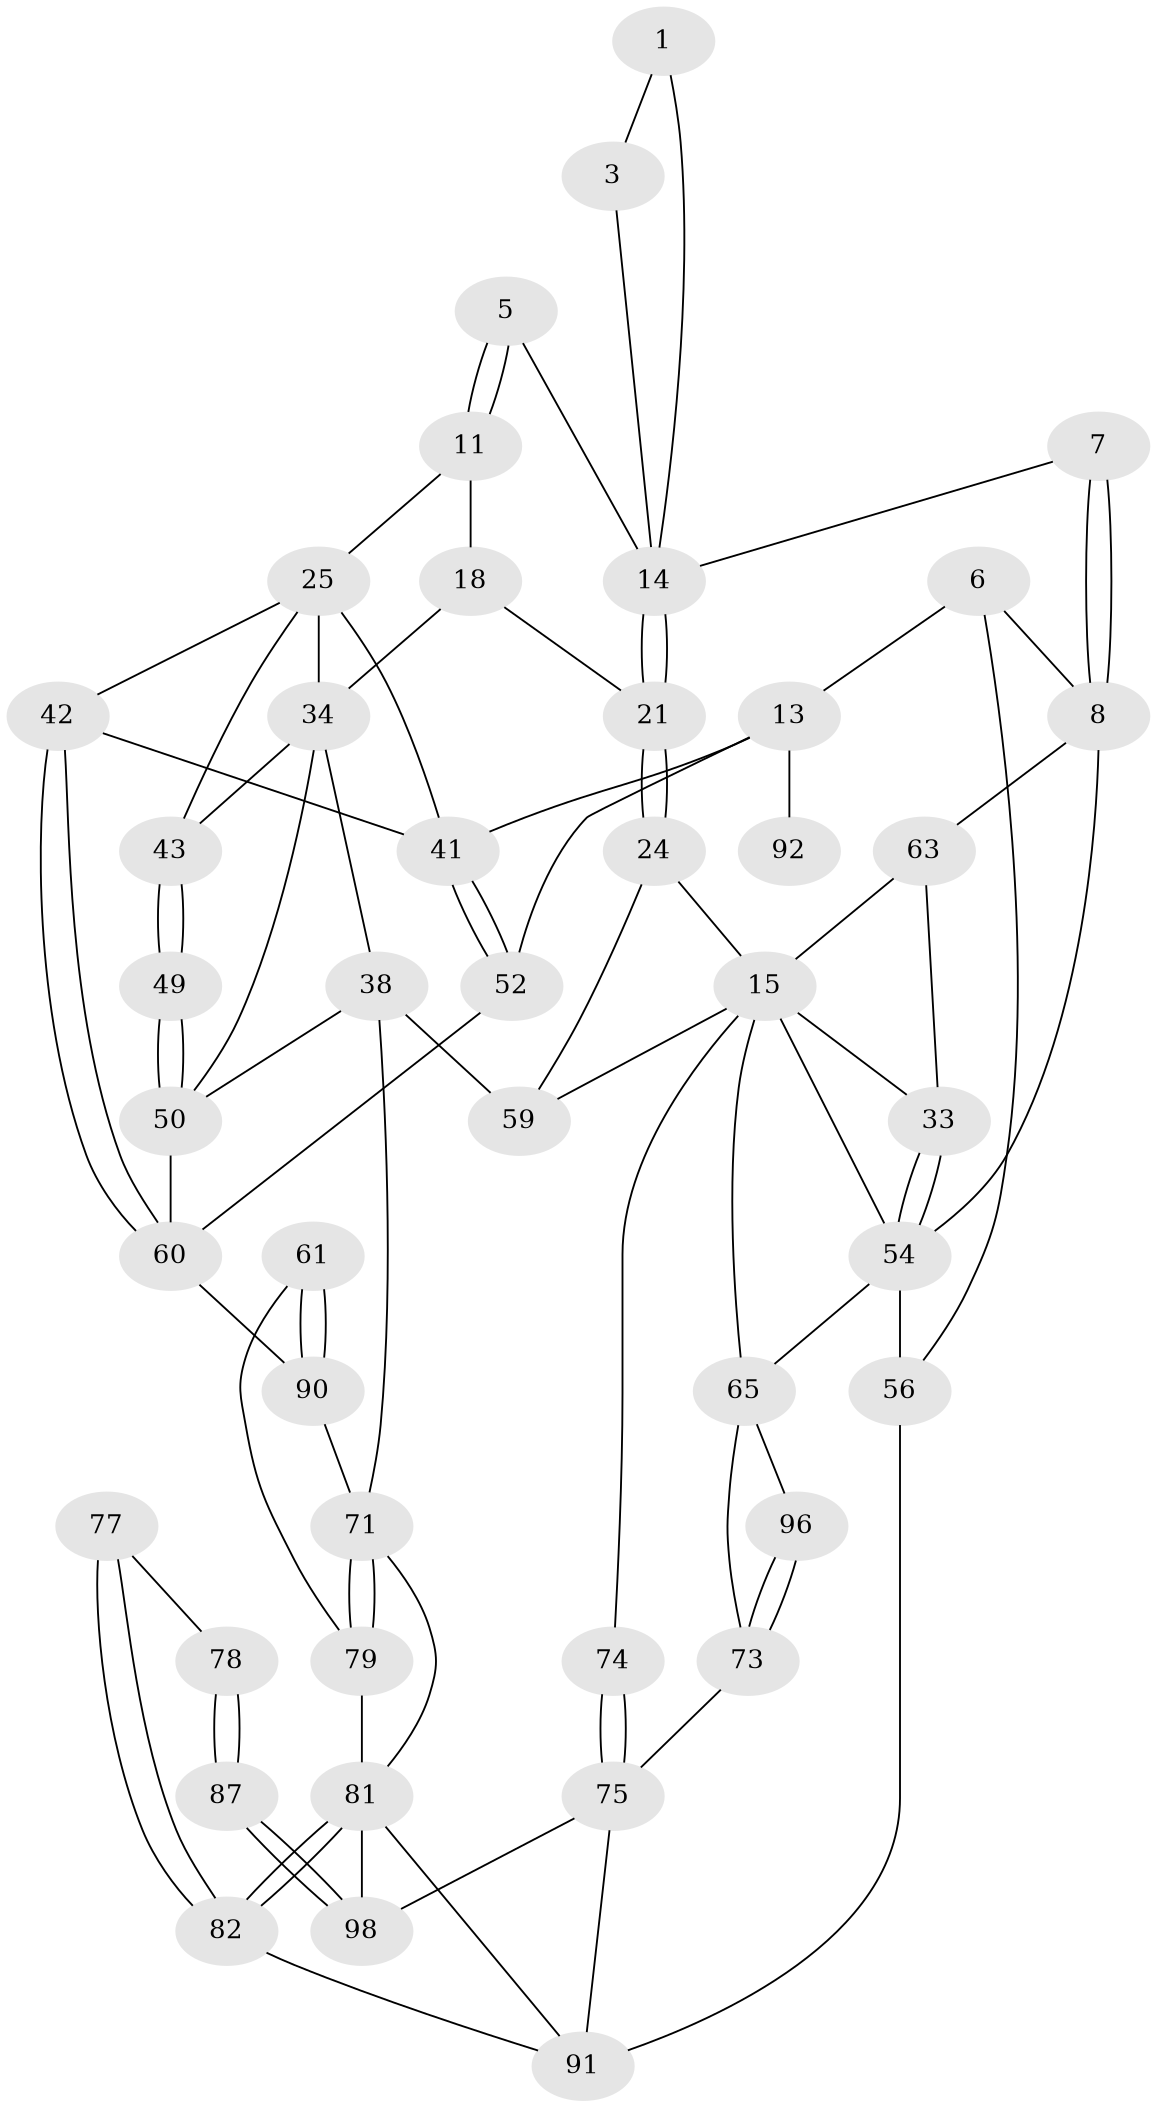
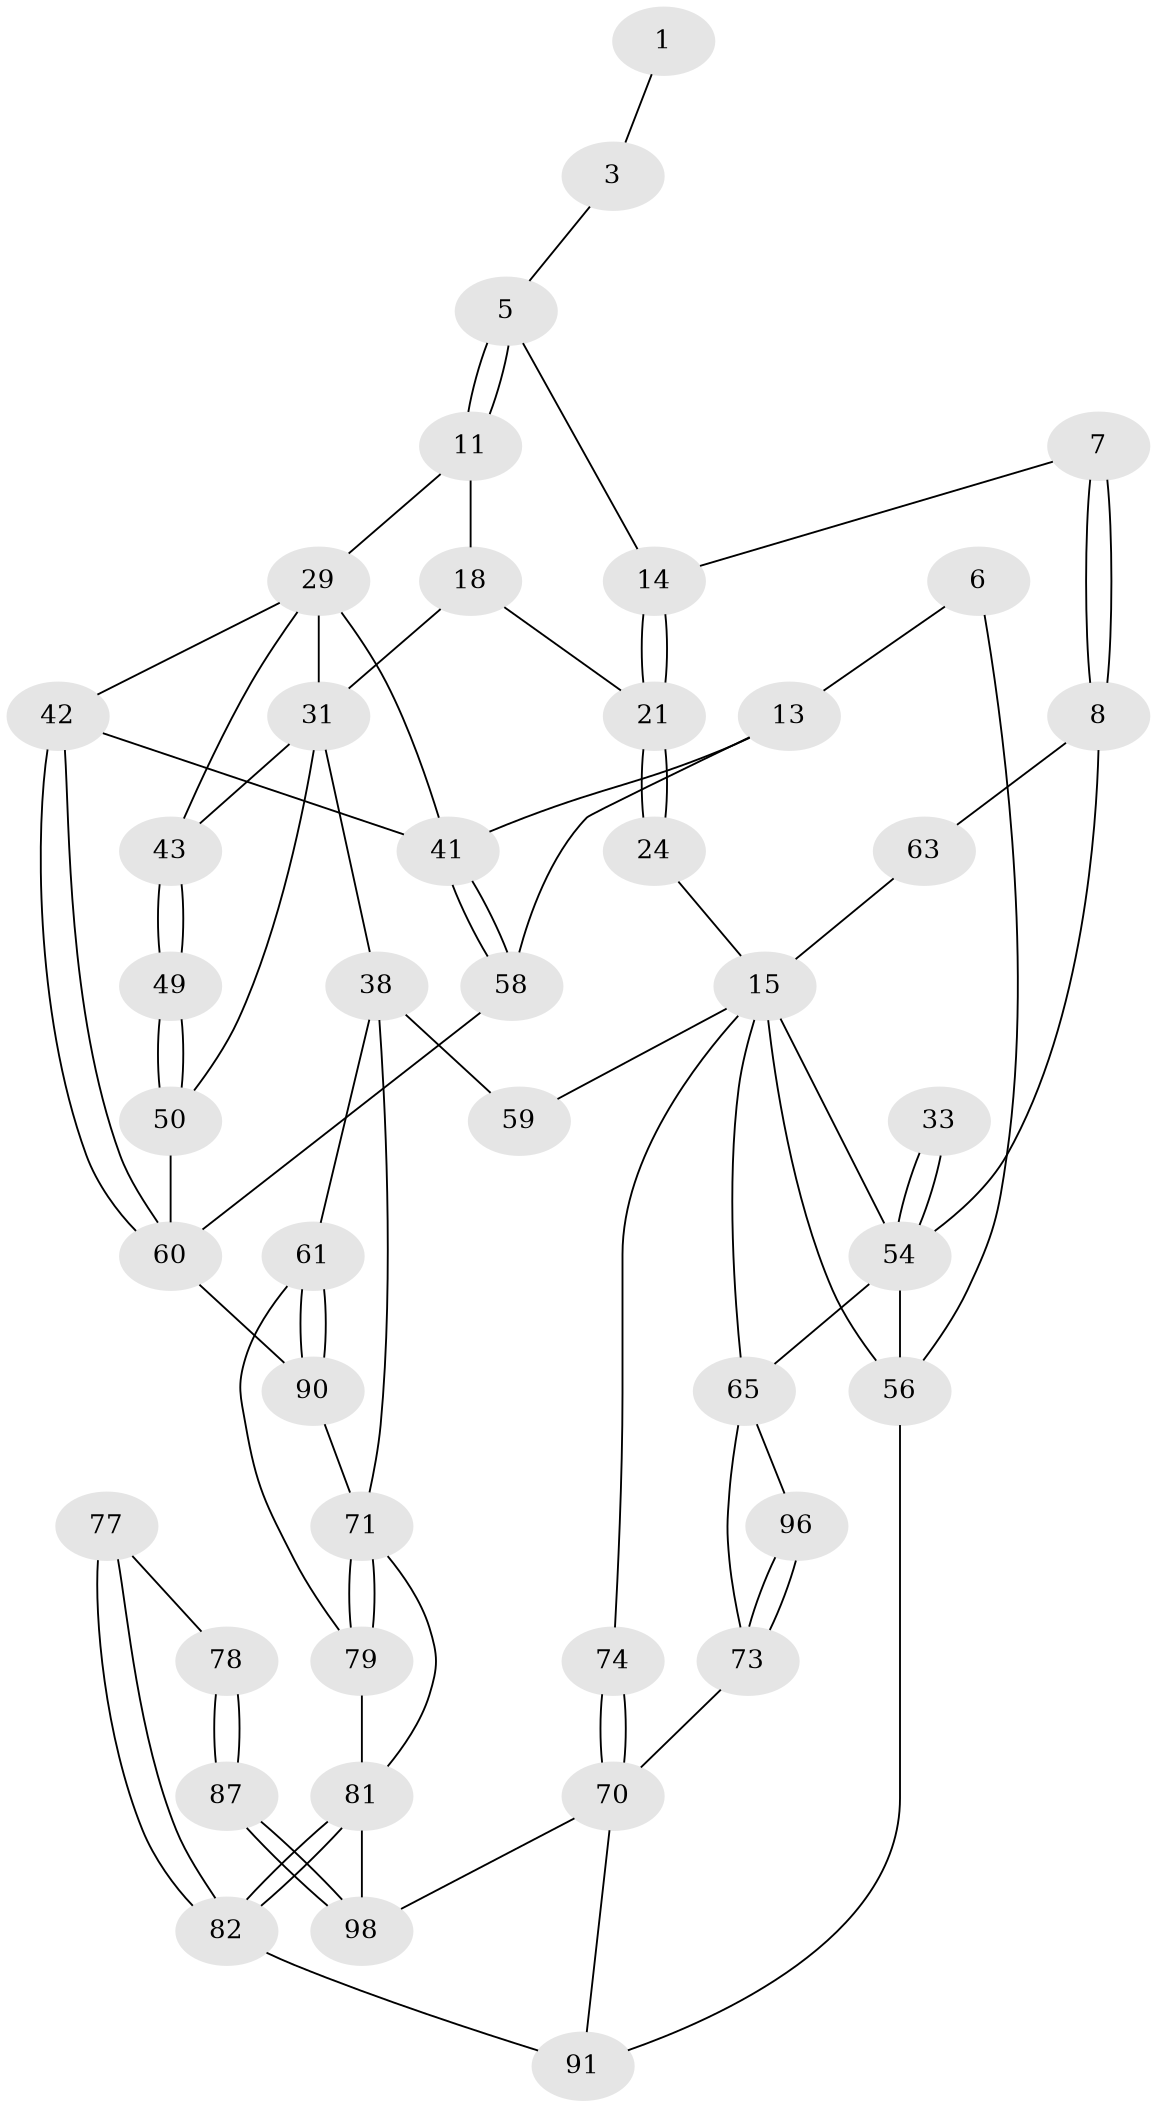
edge "1" -- "14": removed
edge "3" -- "14": now "3" -- "5"
node "25": label "25" -> "29"
edge "6" -- "8": removed
node "34": label "34" -> "31"
node "92": removed
node "52": label "52" -> "58"
edge "63" -- "33": removed
edge "24" -- "59": removed
edge "38" -- "50": now "38" -- "61"
edge "15" -- "33": now "15" -- "56"
node "75": label "75" -> "70"
edge "81" -- "91": removed
